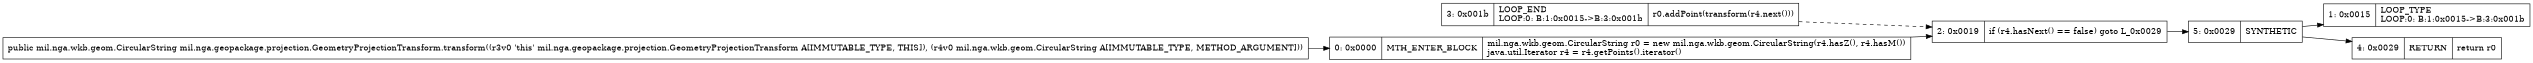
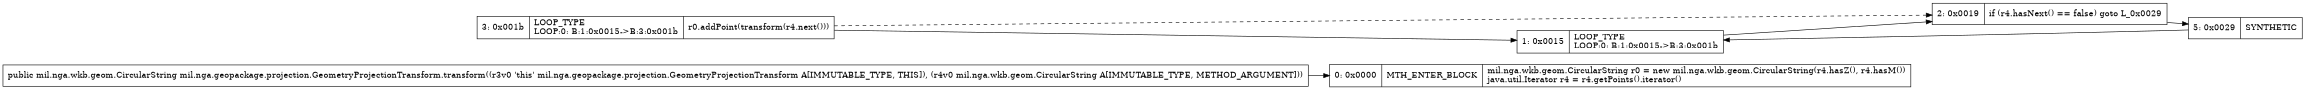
node "3: 0x001b": text "LOOP_END" -> "LOOP_TYPE"
edge "3: 0x001b" -> "1: 0x0015": added
edge "0: 0x0000" -> "2: 0x0019": now "1: 0x0015" -> "2: 0x0019"
node "4: 0x0029": removed
